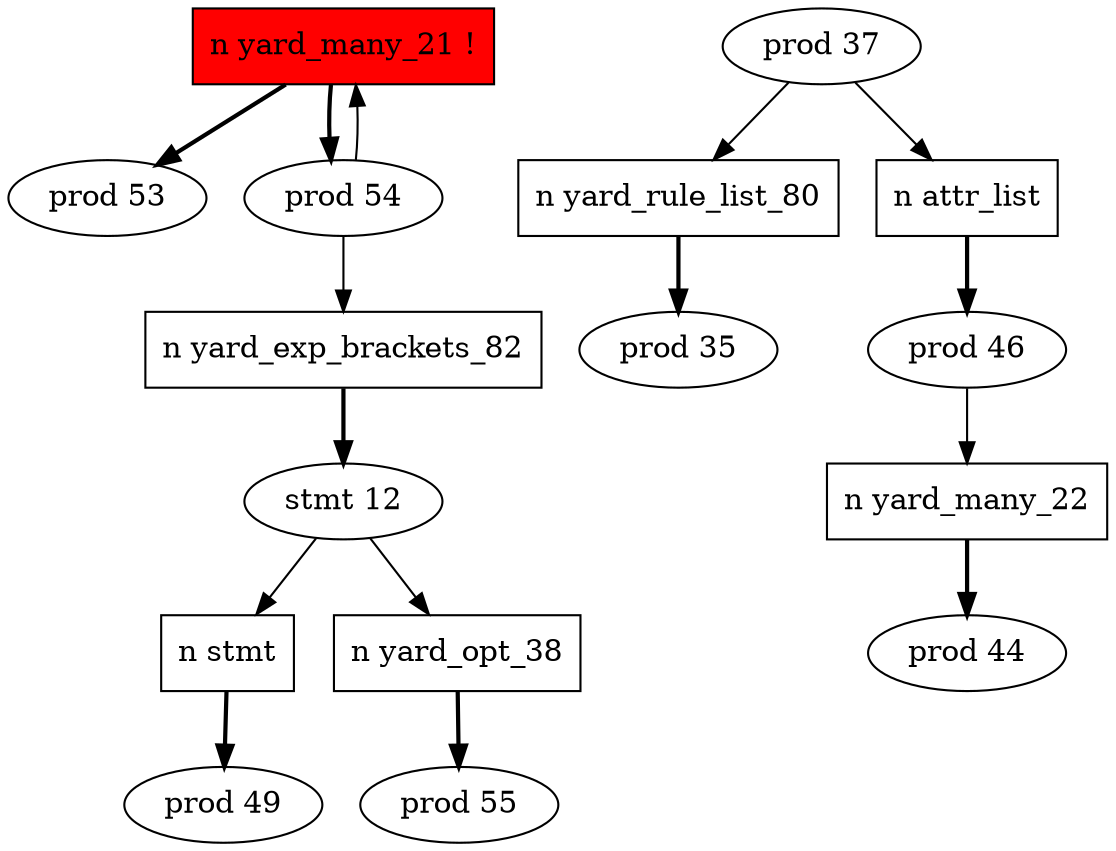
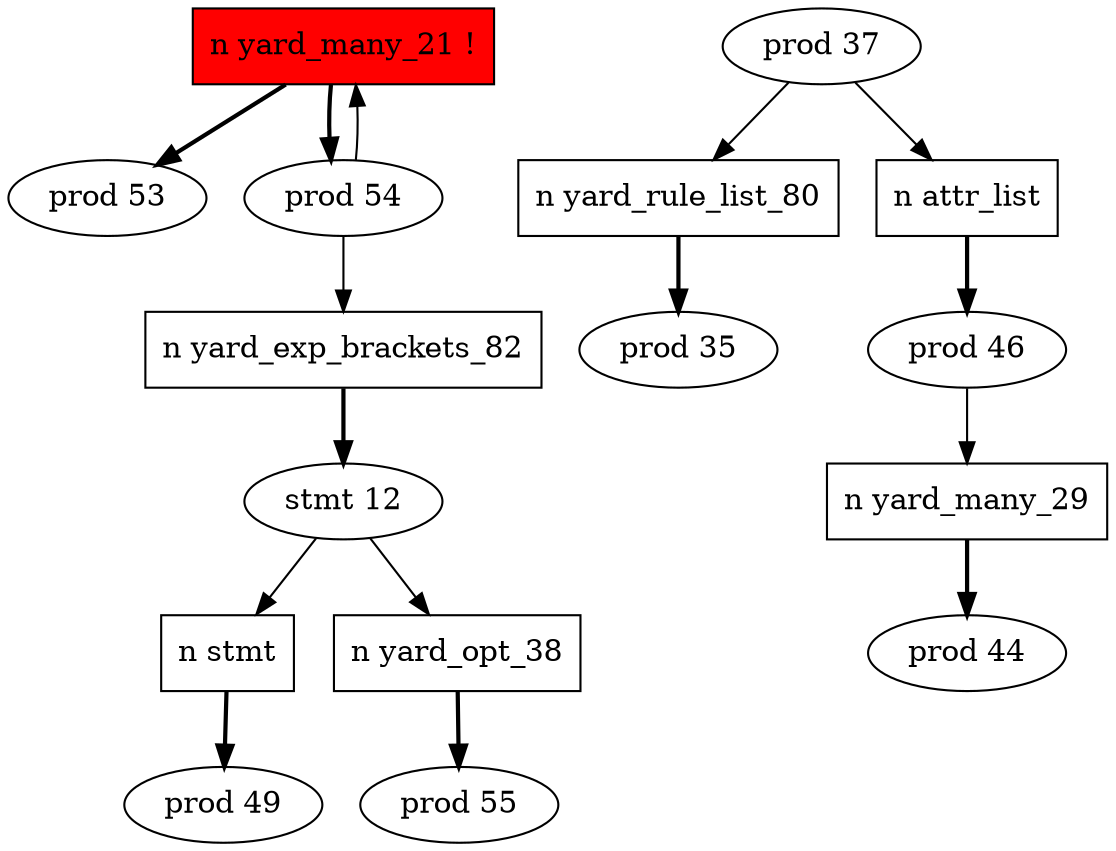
node "n yard_many_22": label "n yard_many_22" -> "n yard_many_29"
